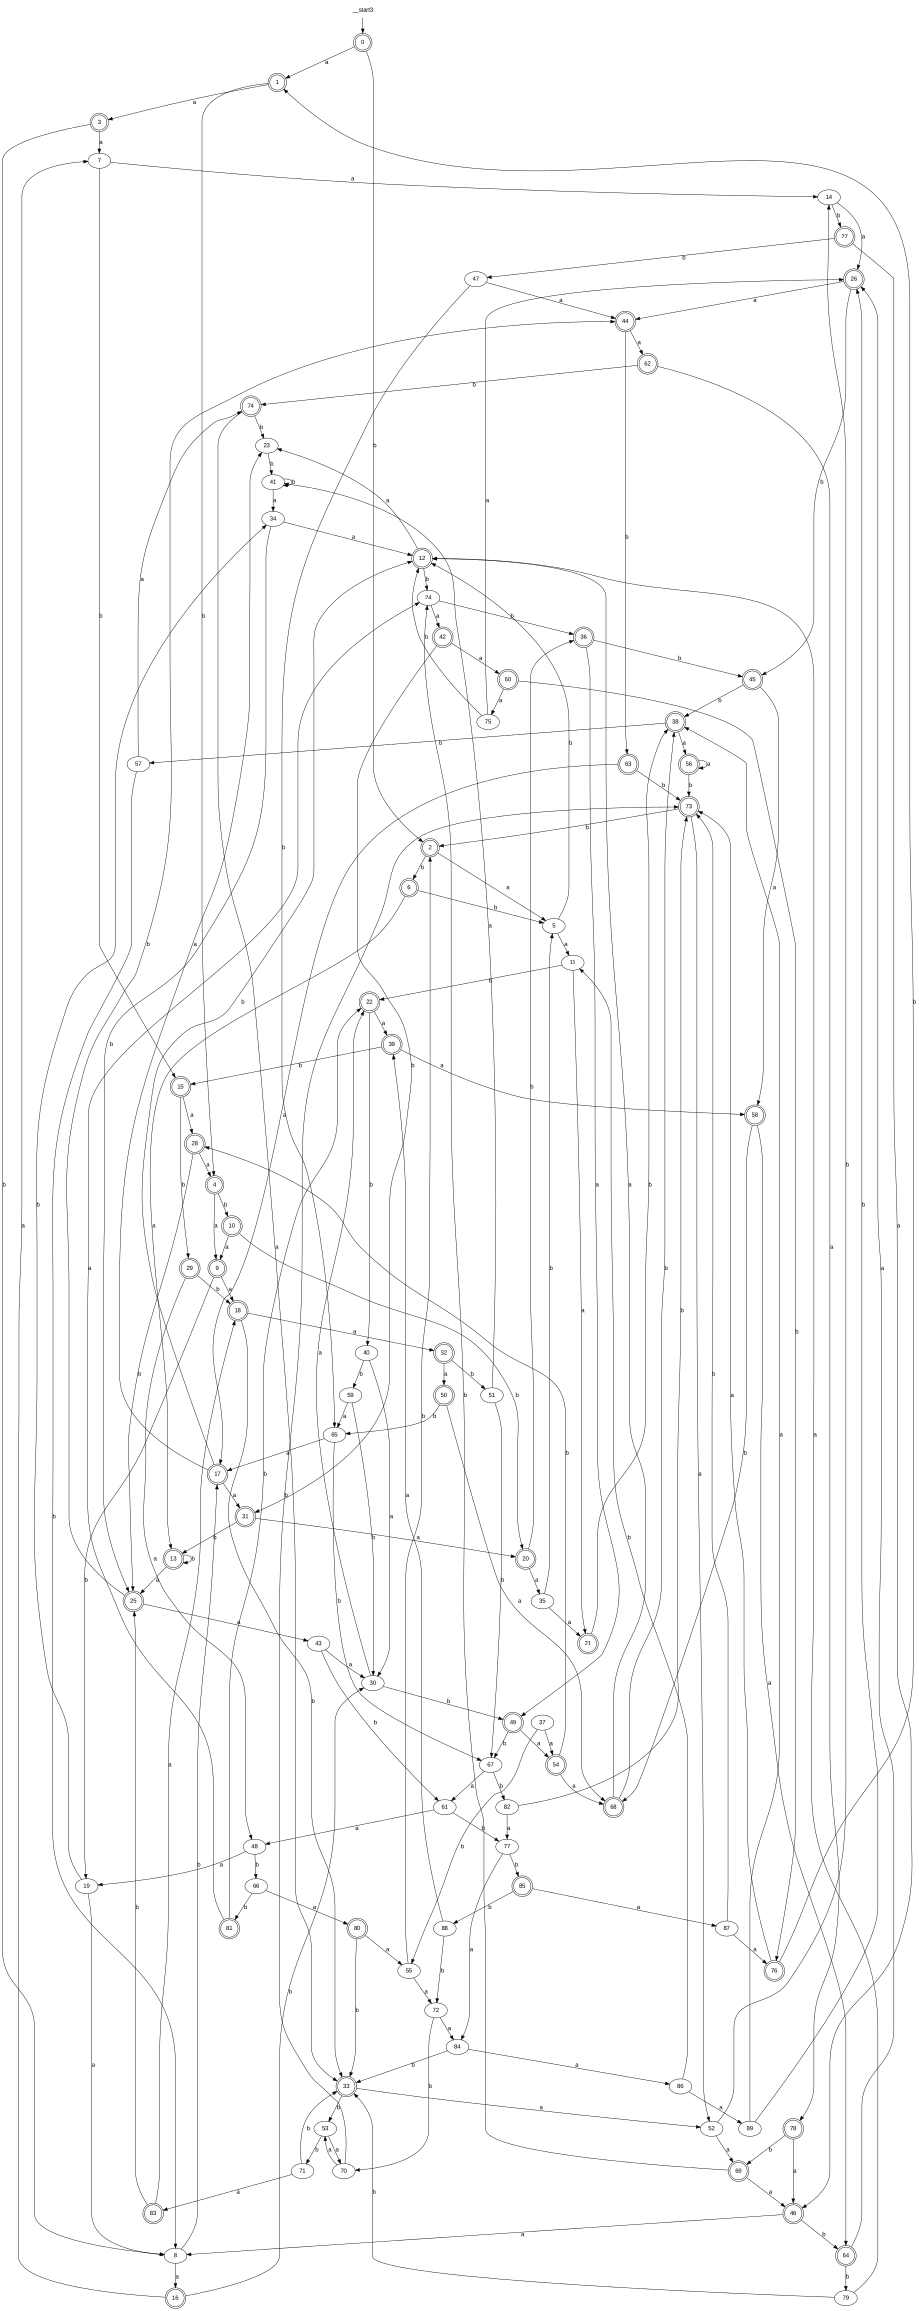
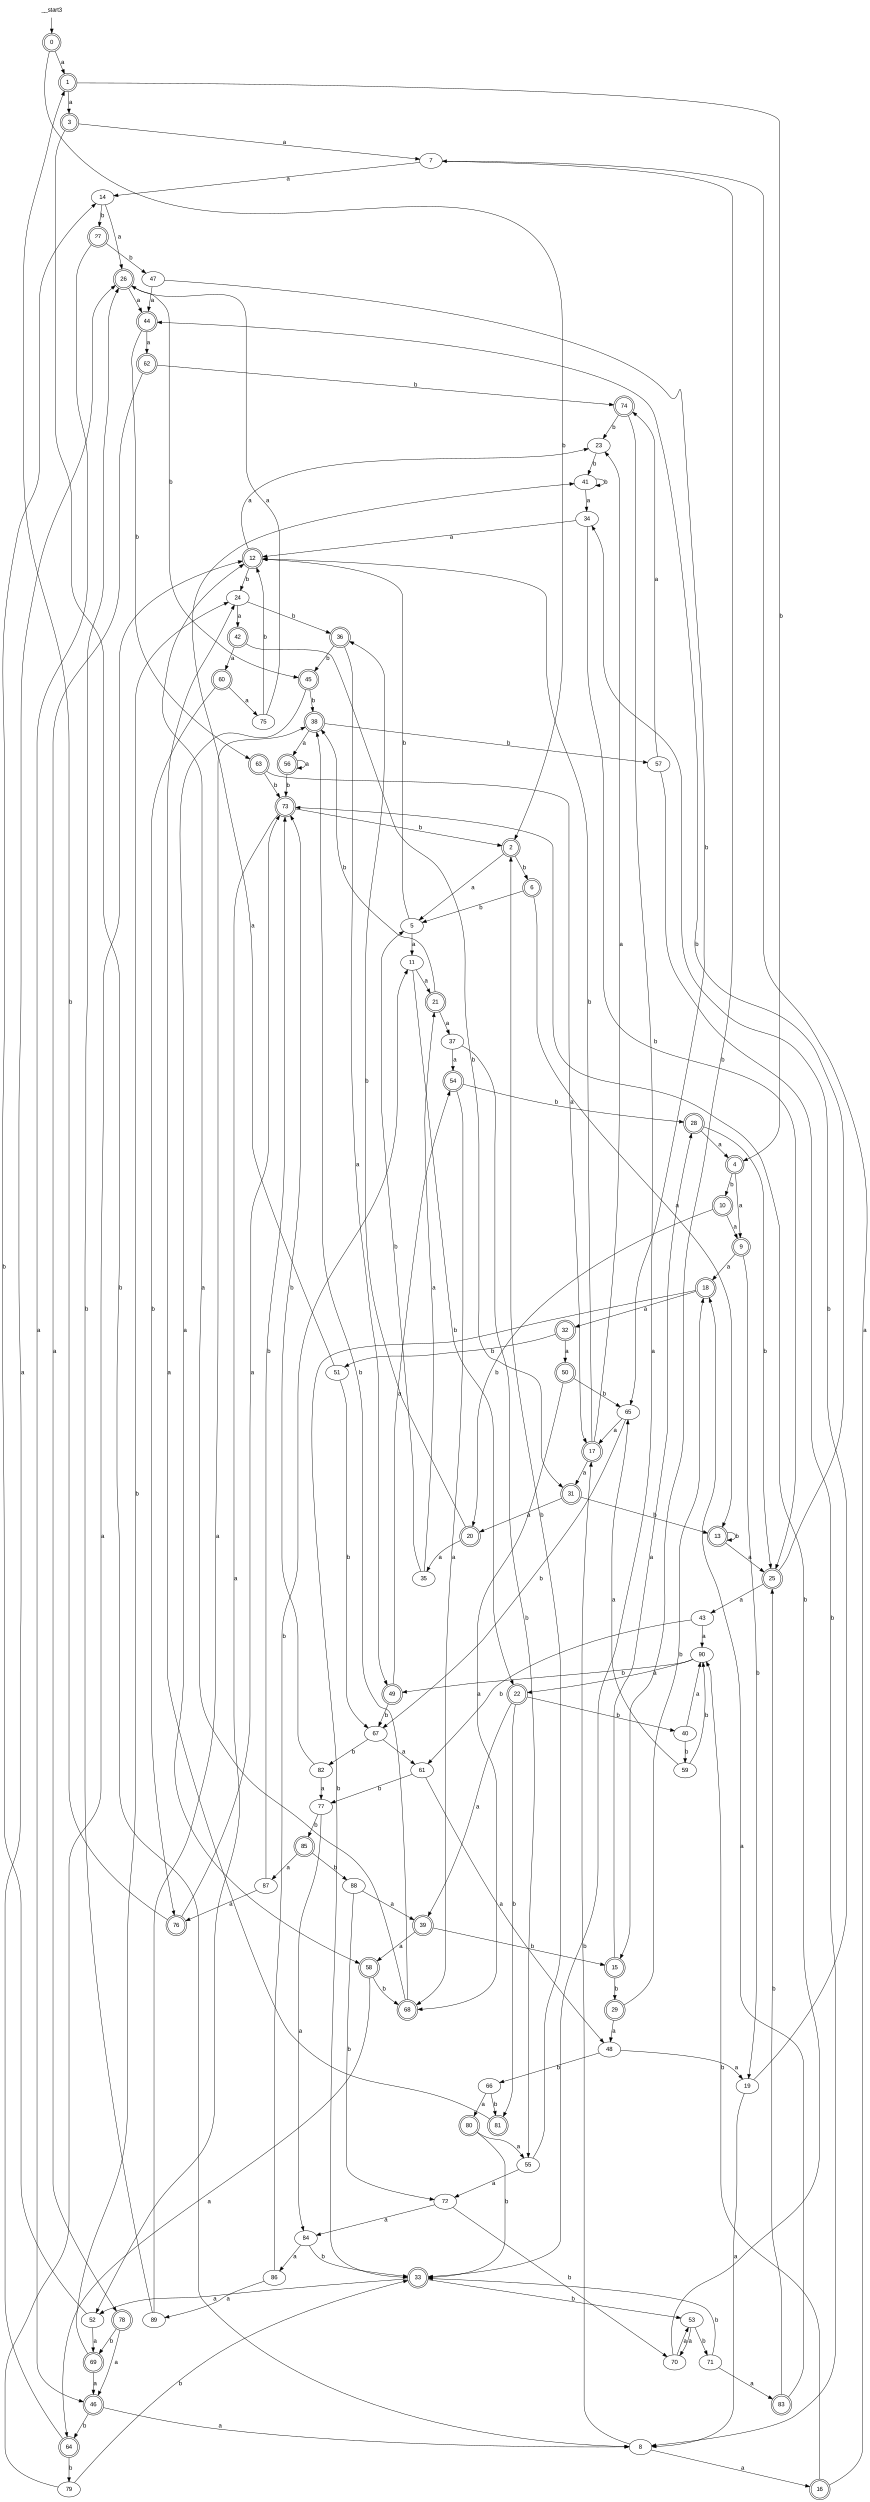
edge "21" -> "37": added, label "a"
edge "81" -> "22": reversed
node "30": label "30" -> "90"
